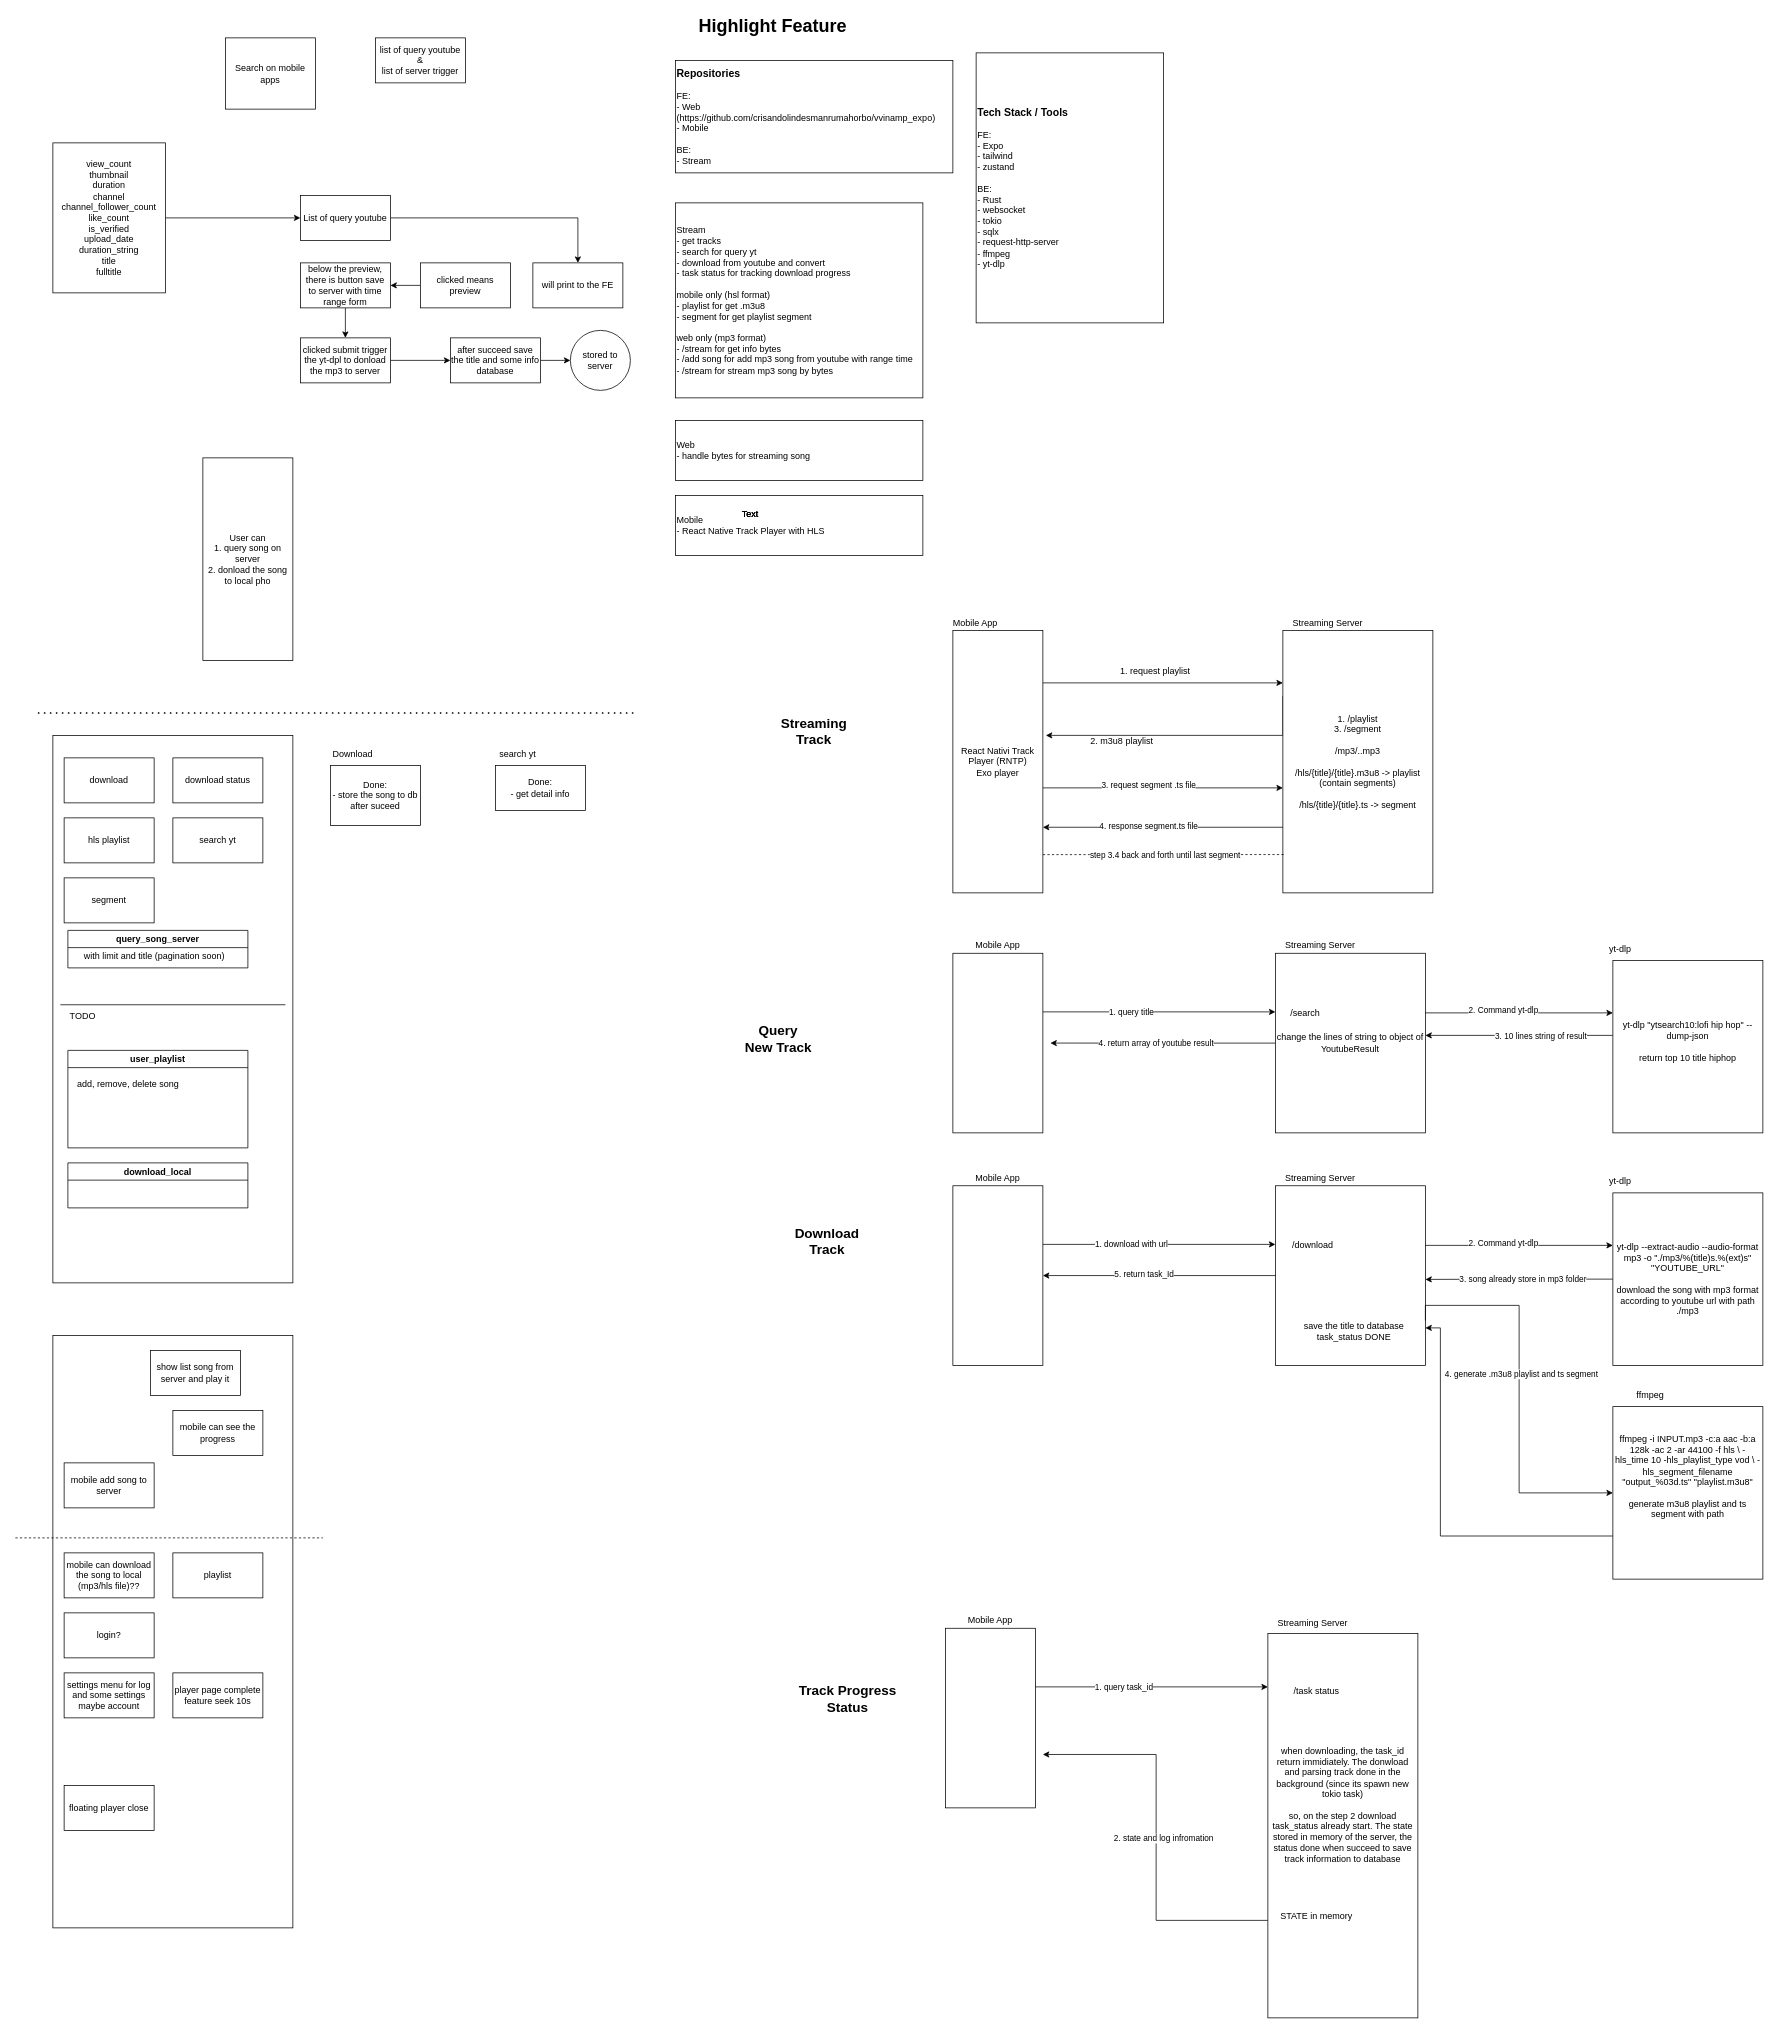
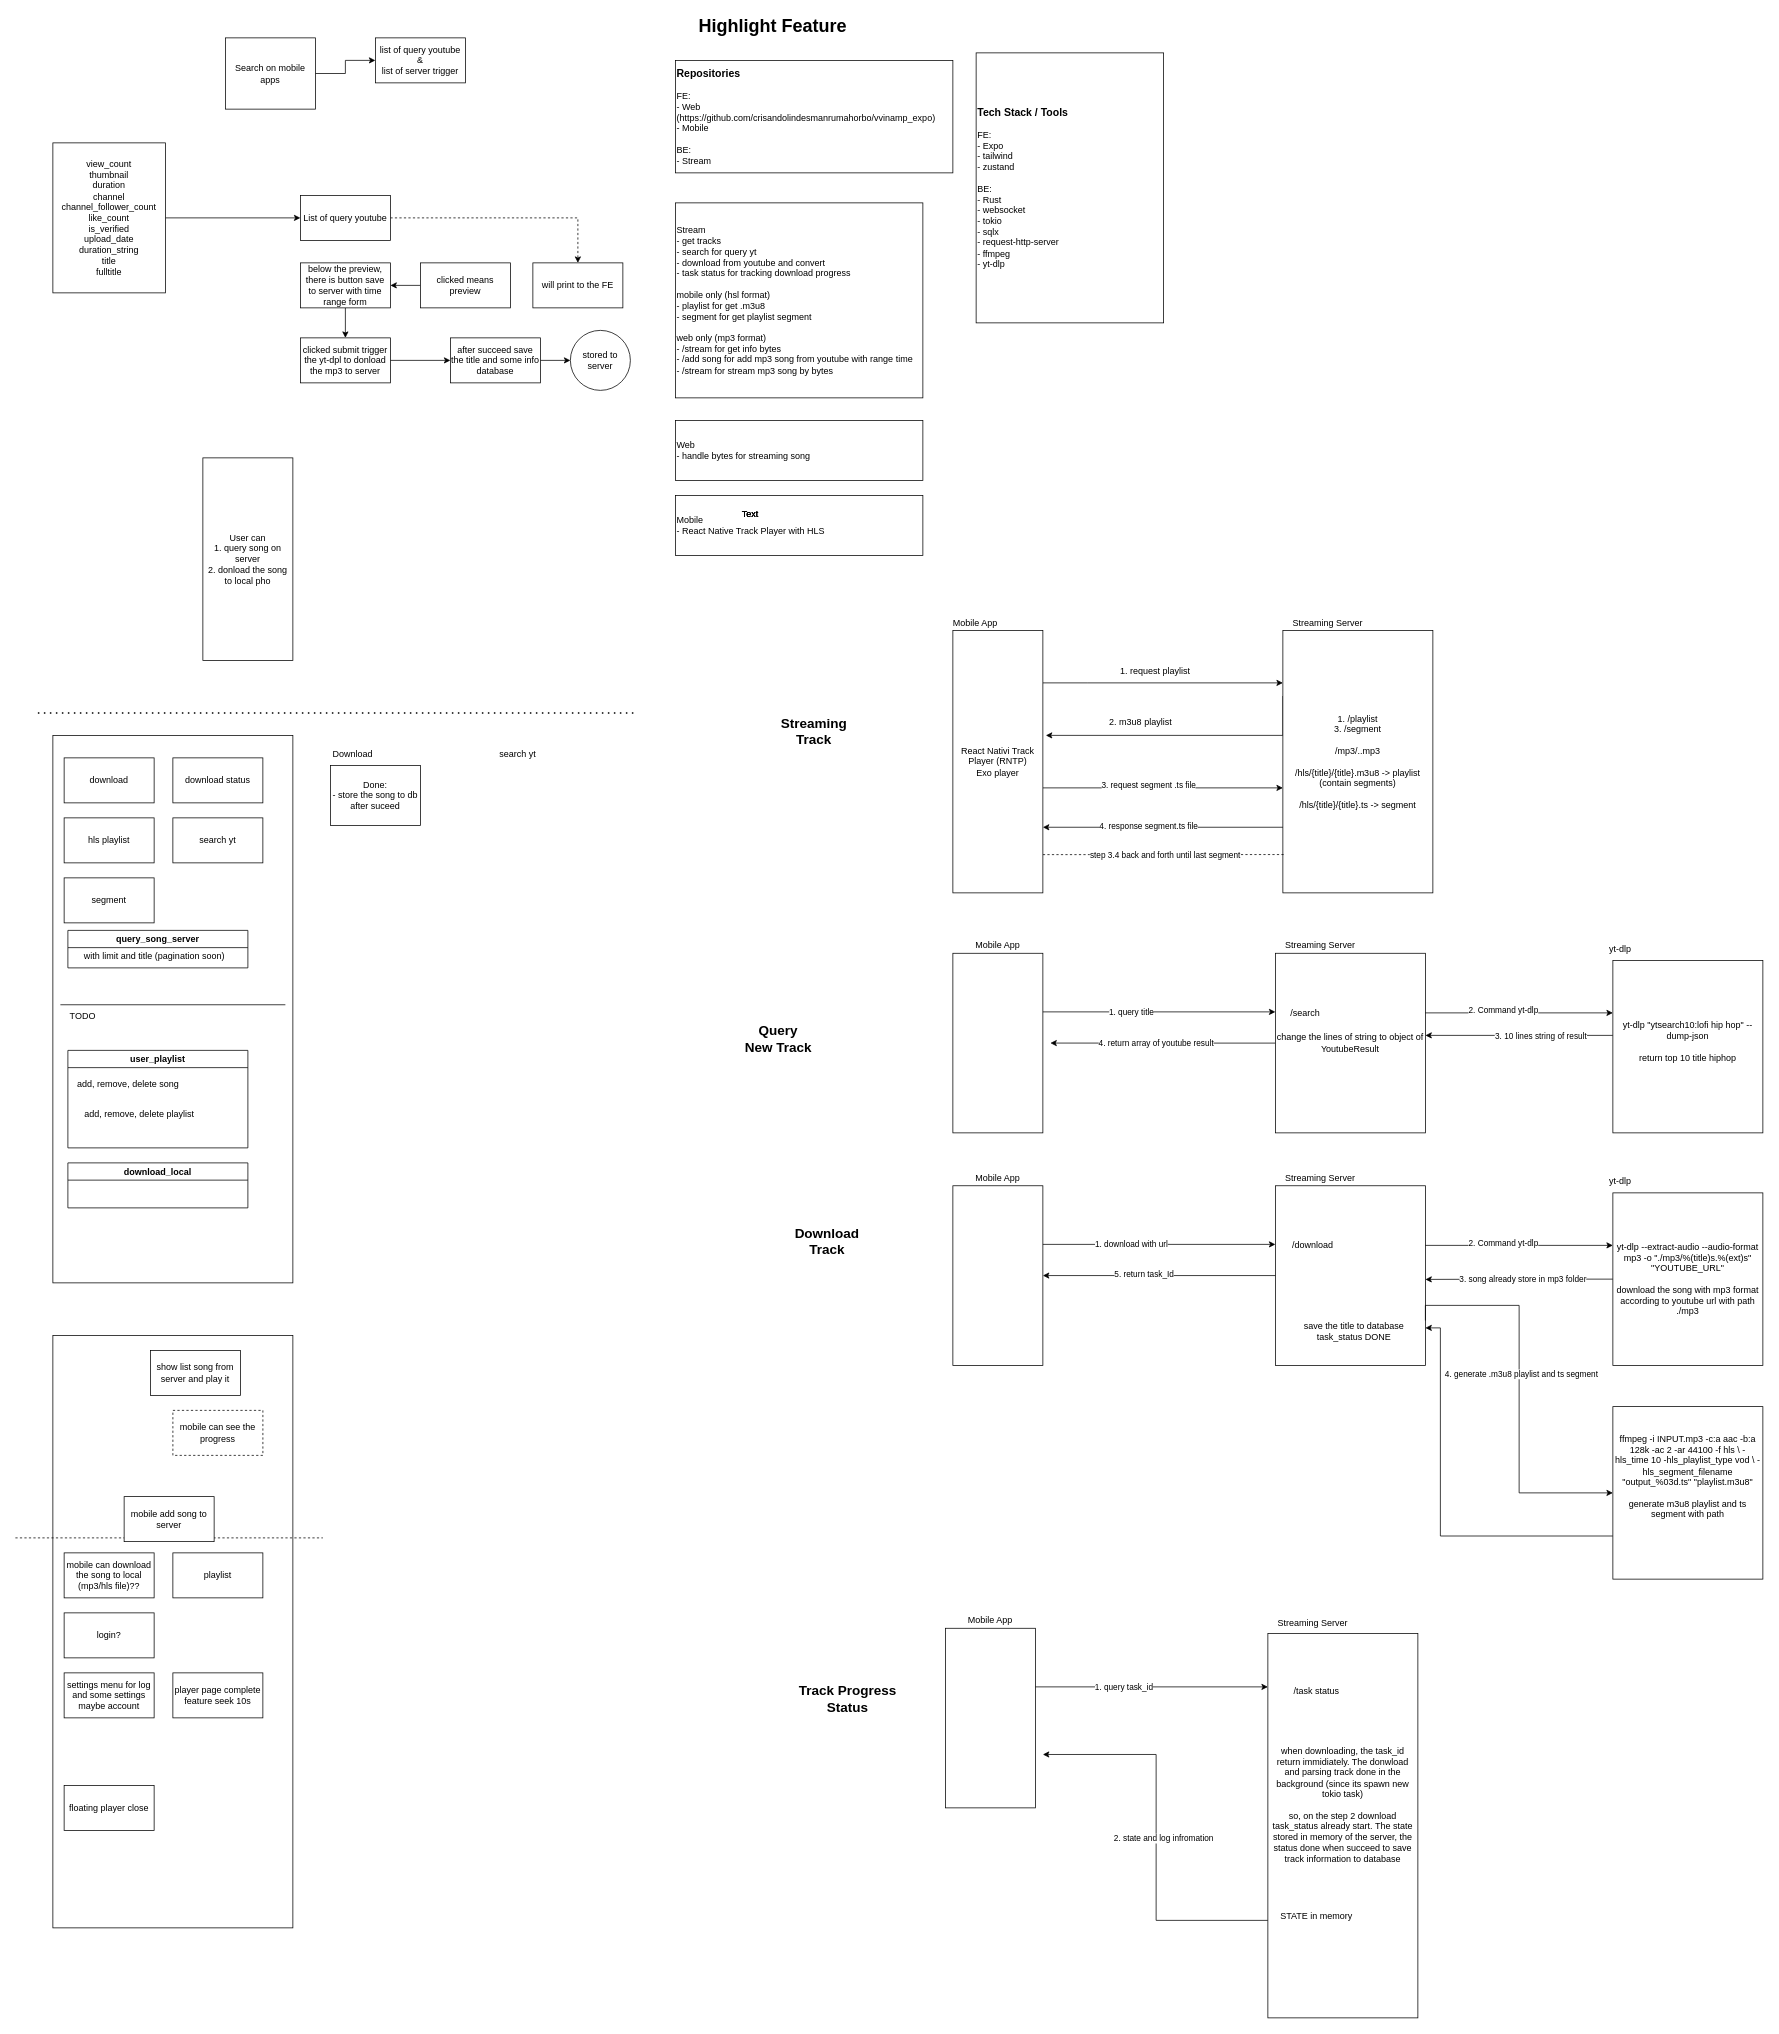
edge "Search on mobile apps" -> "list of query youtube & list of server trigger": added
edge "List of query youtube" -> "will print to the FE": style solid -> dashed
node "2. m3u8 playlist": moved (1122, 741) -> (1140, 723)
node "Done: - get detail info": removed
node "add, remove, delete playlist": added
node "ffmpeg": removed
node "mobile can see the progress": style solid -> dashed
node "mobile add song to server": moved (109, 1485) -> (169, 1519)
